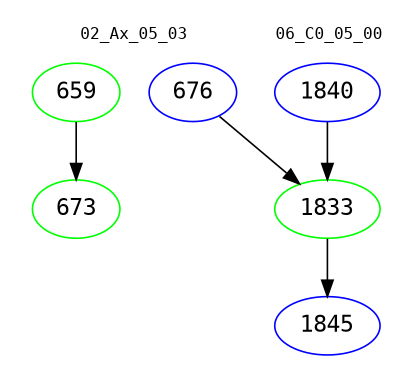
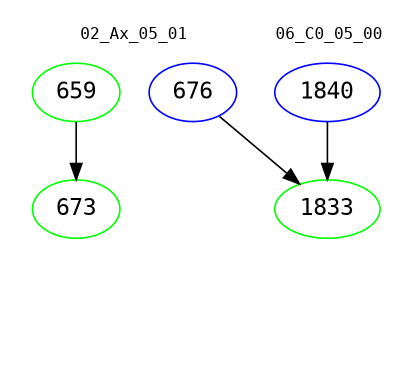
cluster "02_Ax_05_03": label "02_Ax_05_03" -> "02_Ax_05_01"
node "1845": removed
